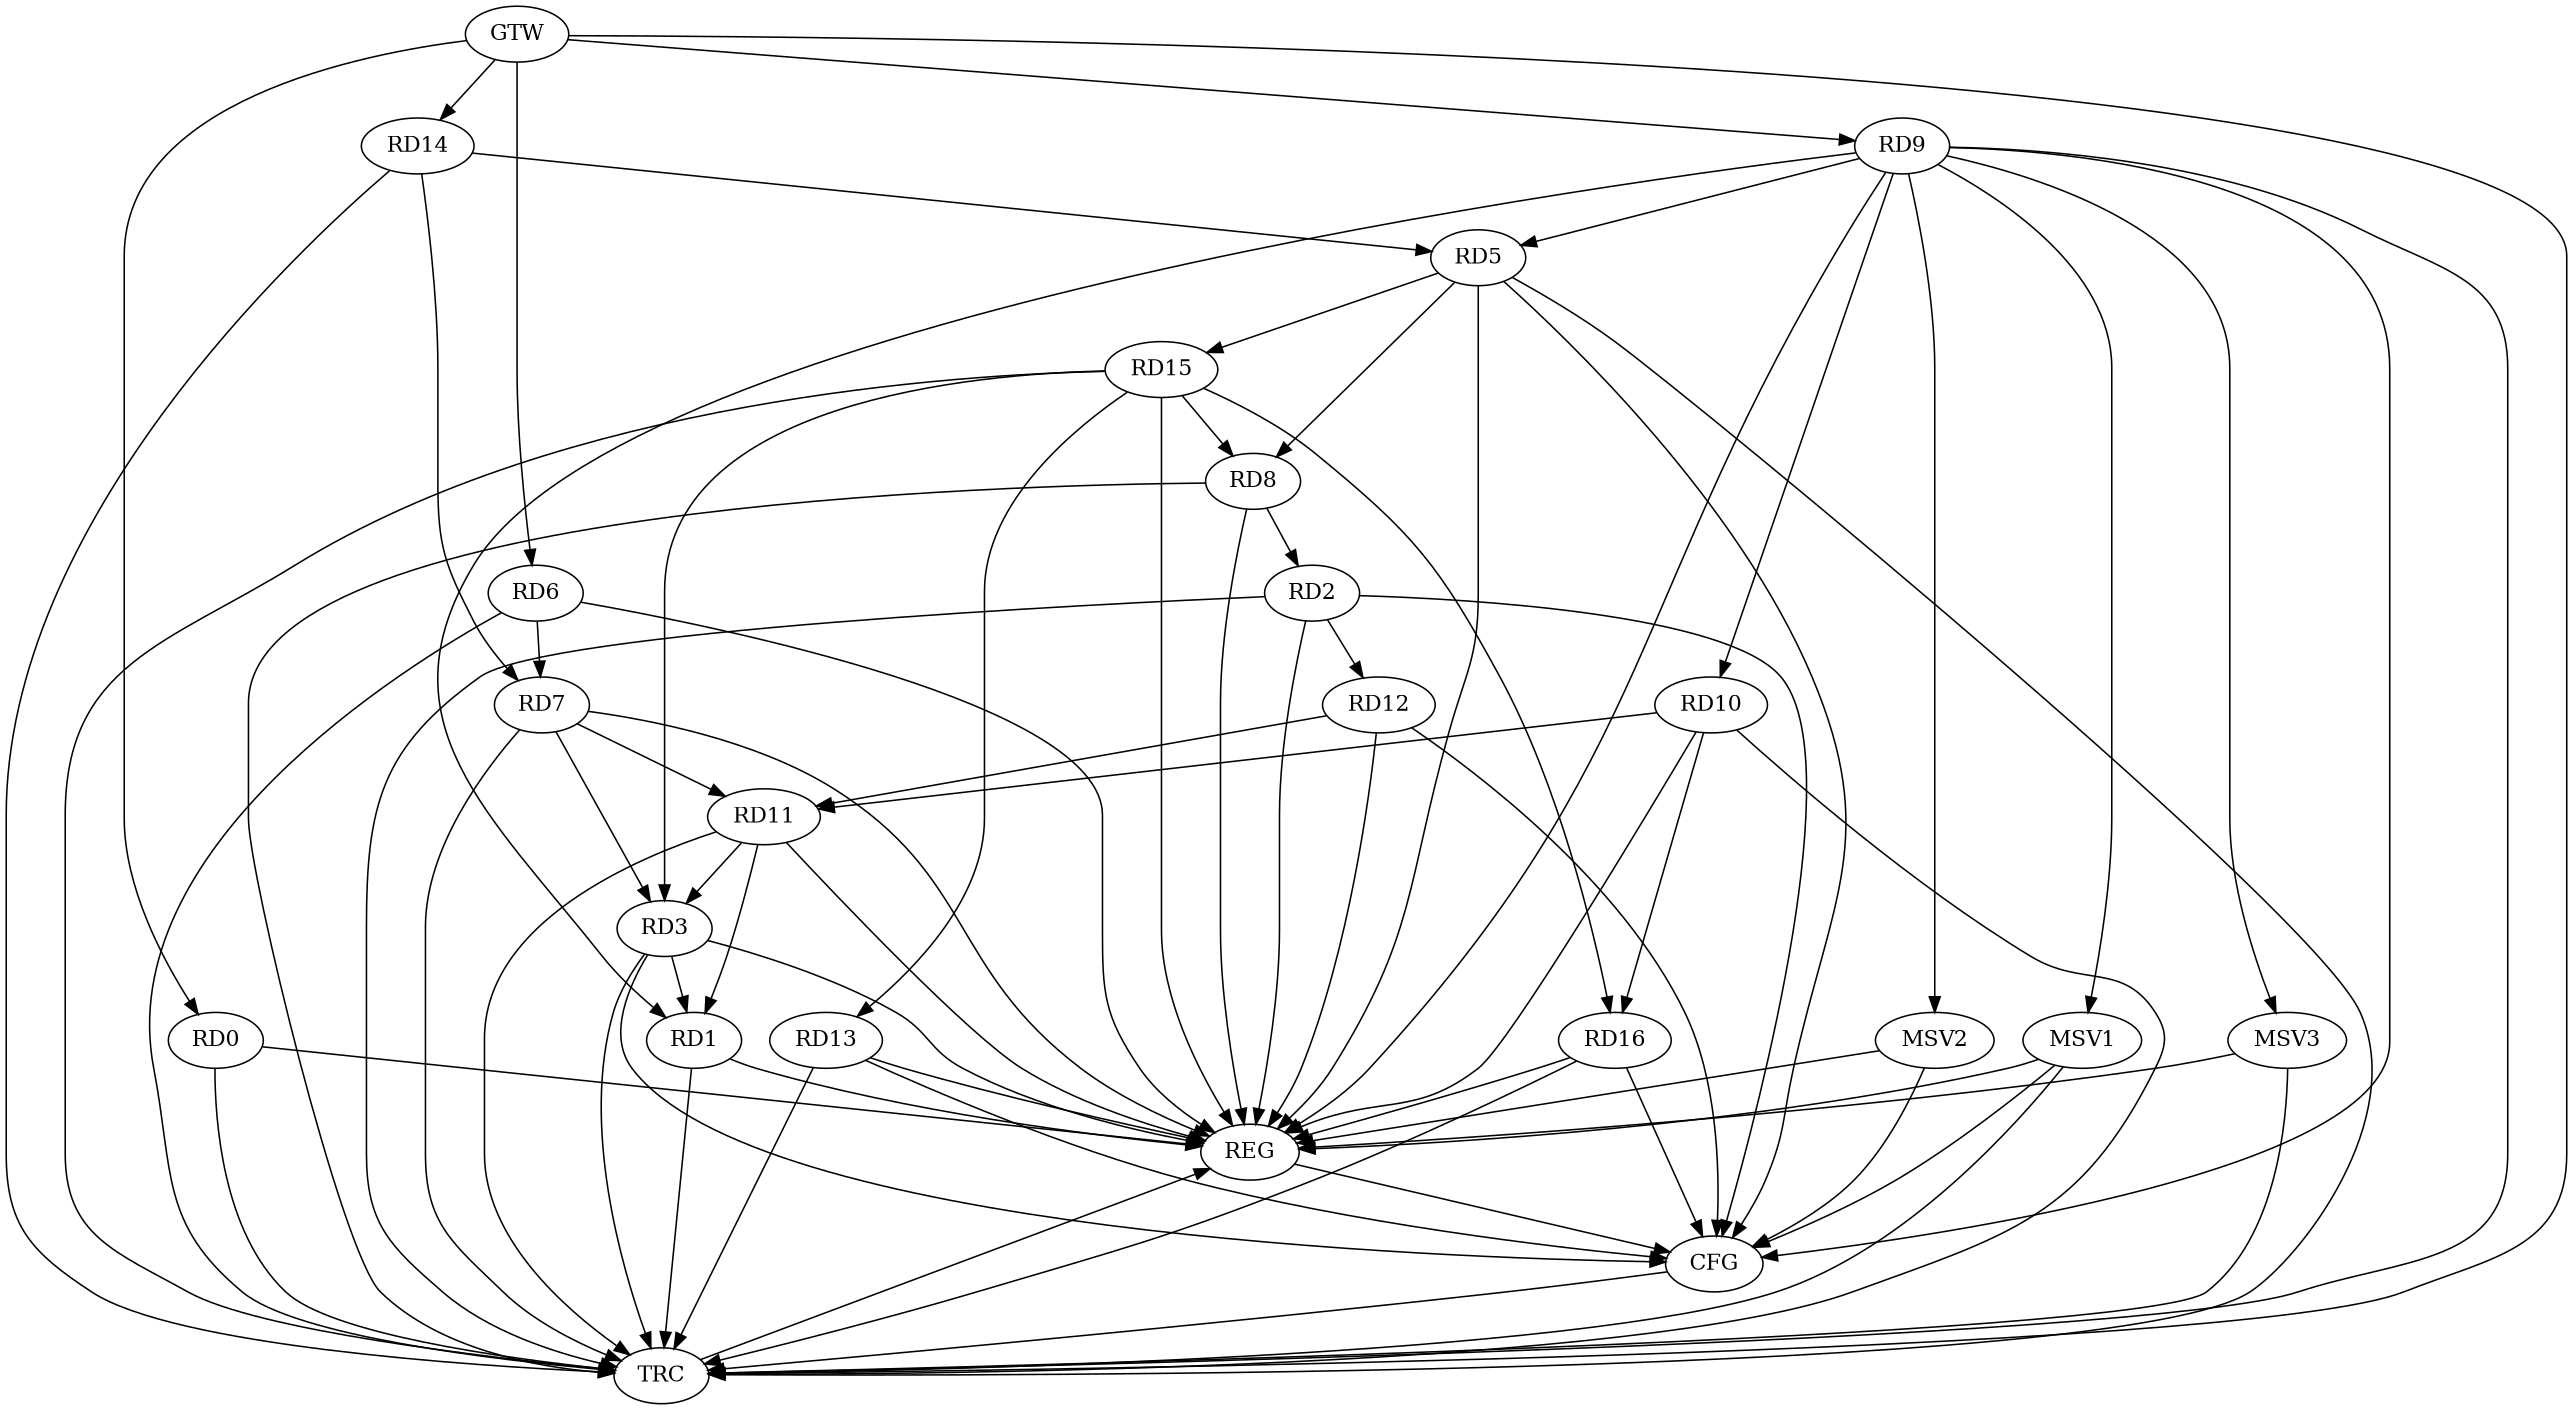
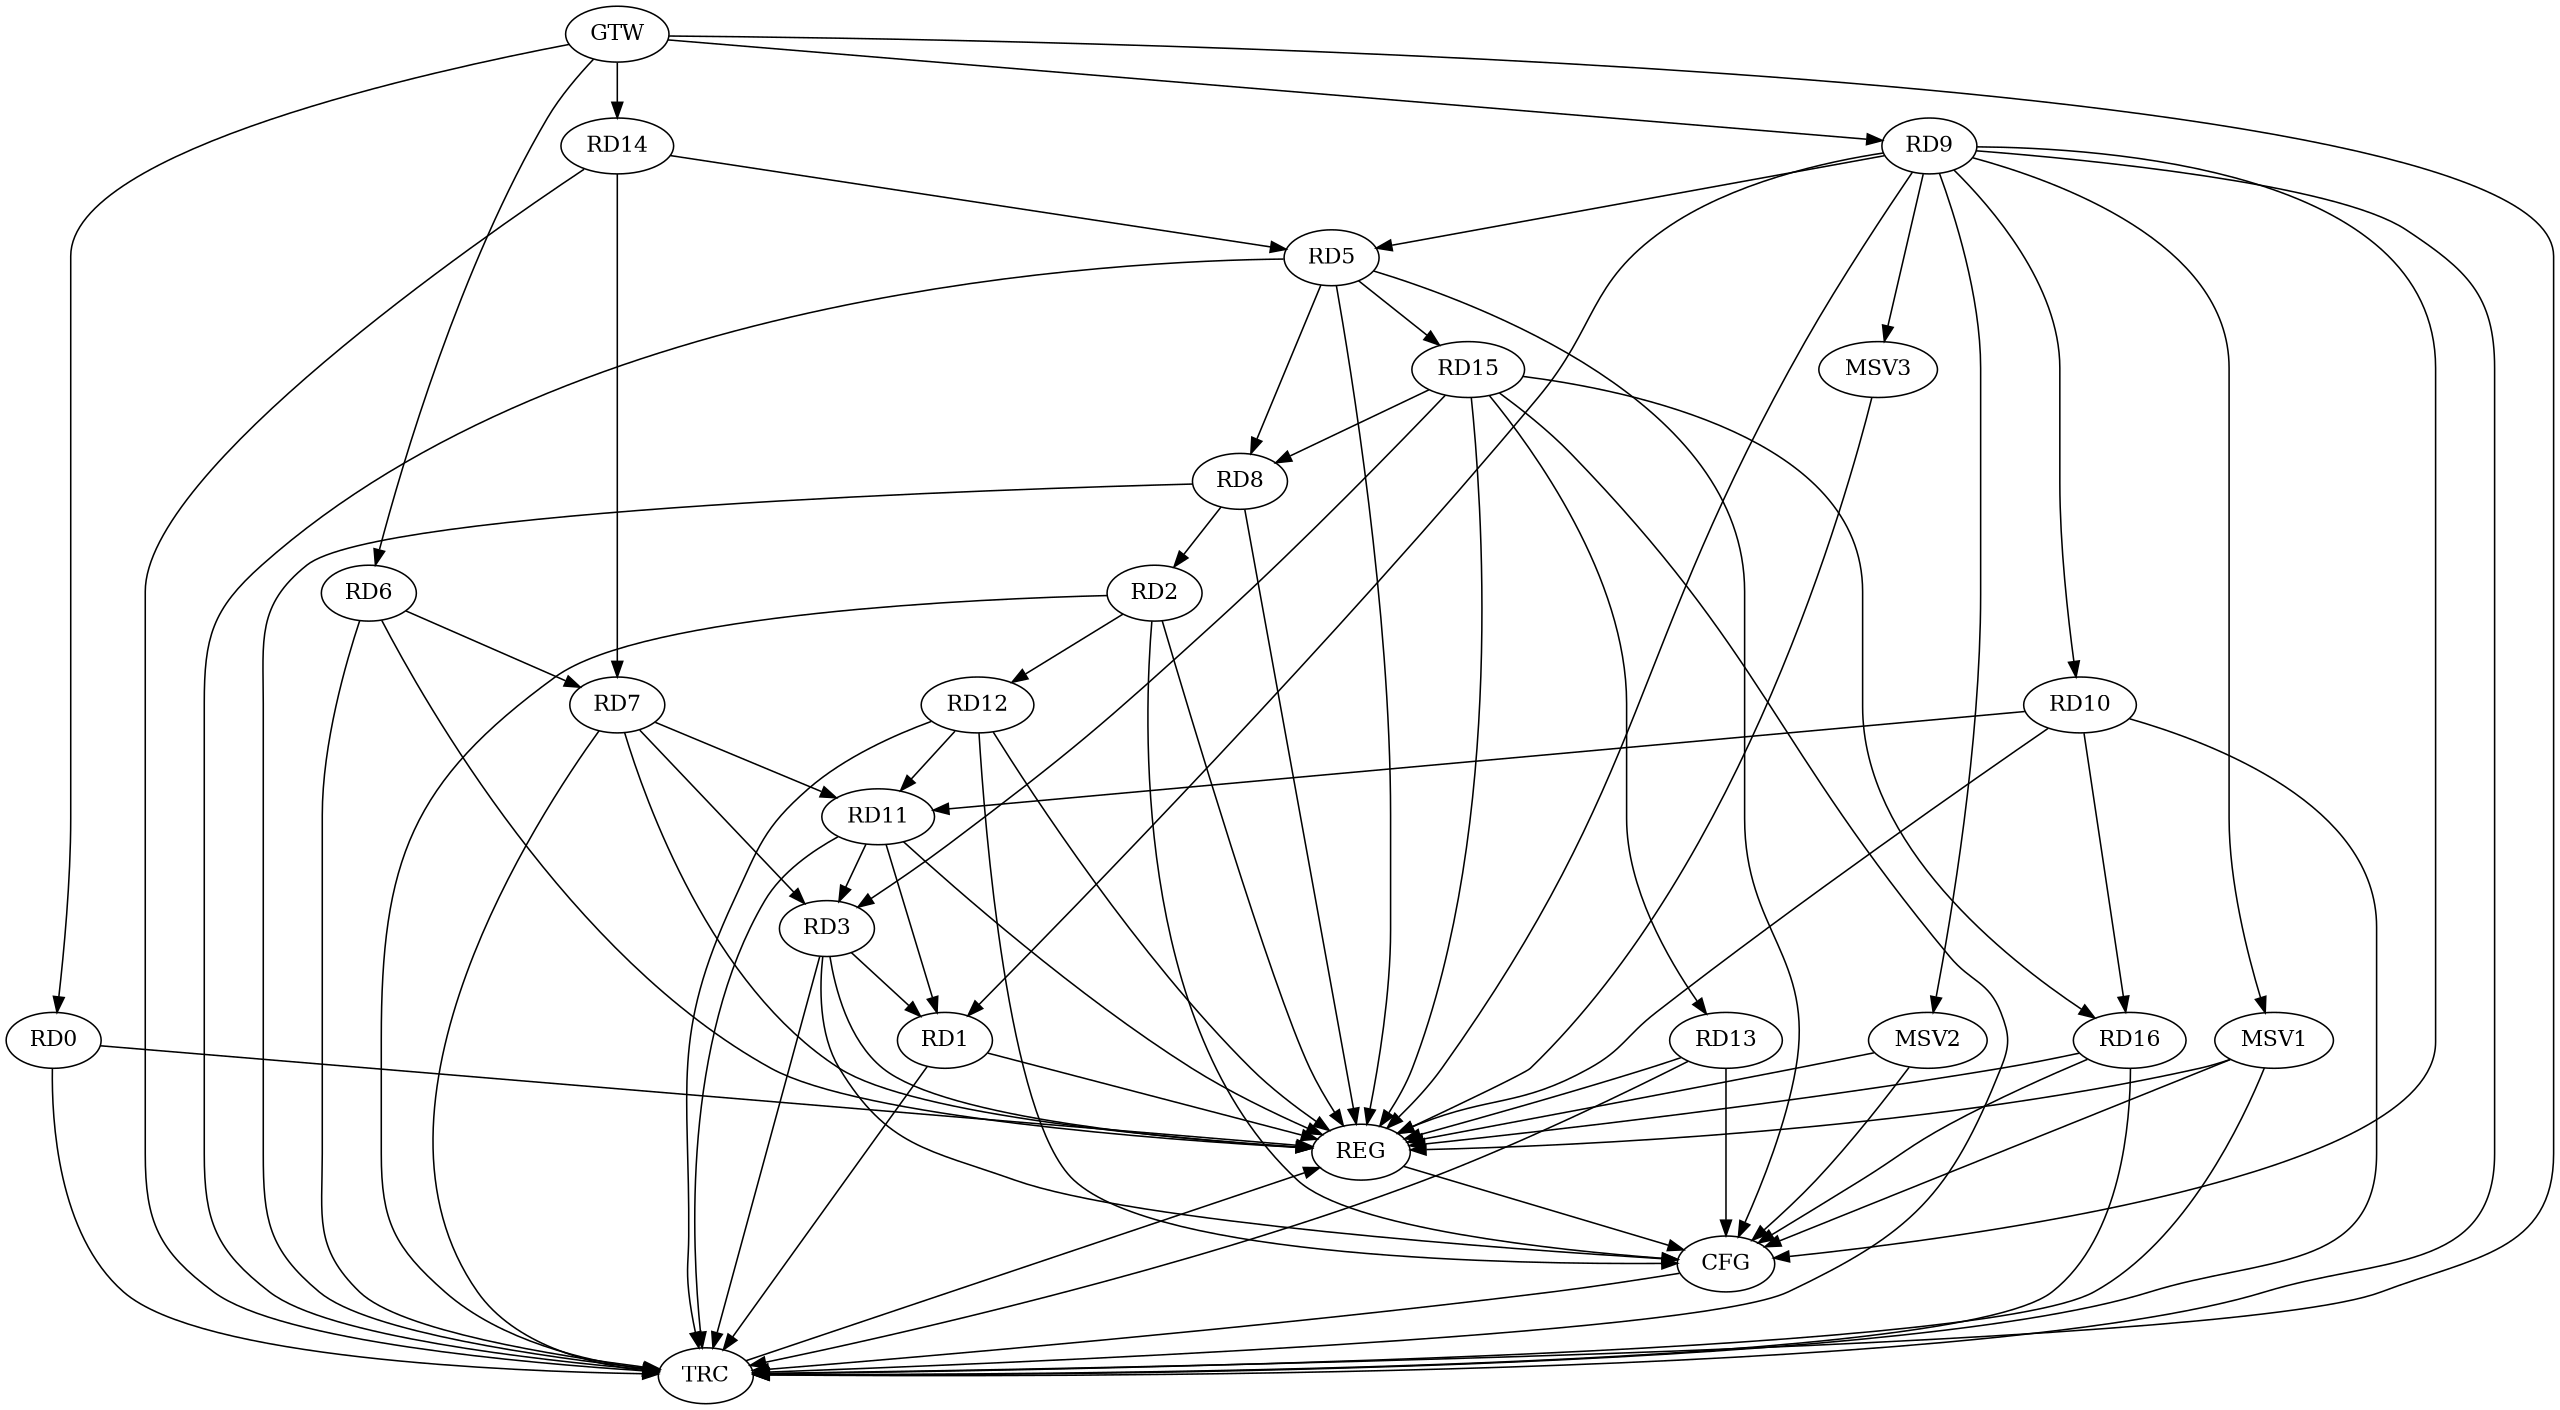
edge "MSV3" -> "TRC": now "RD12" -> "TRC"
